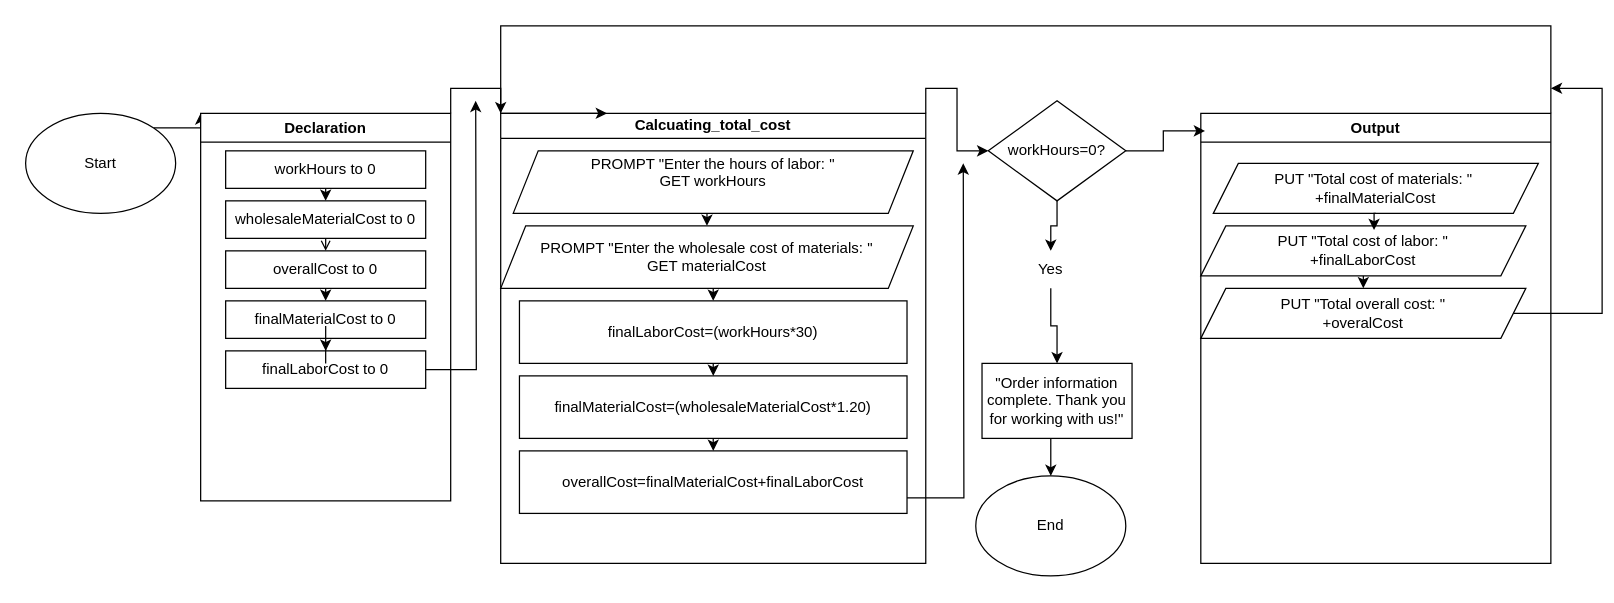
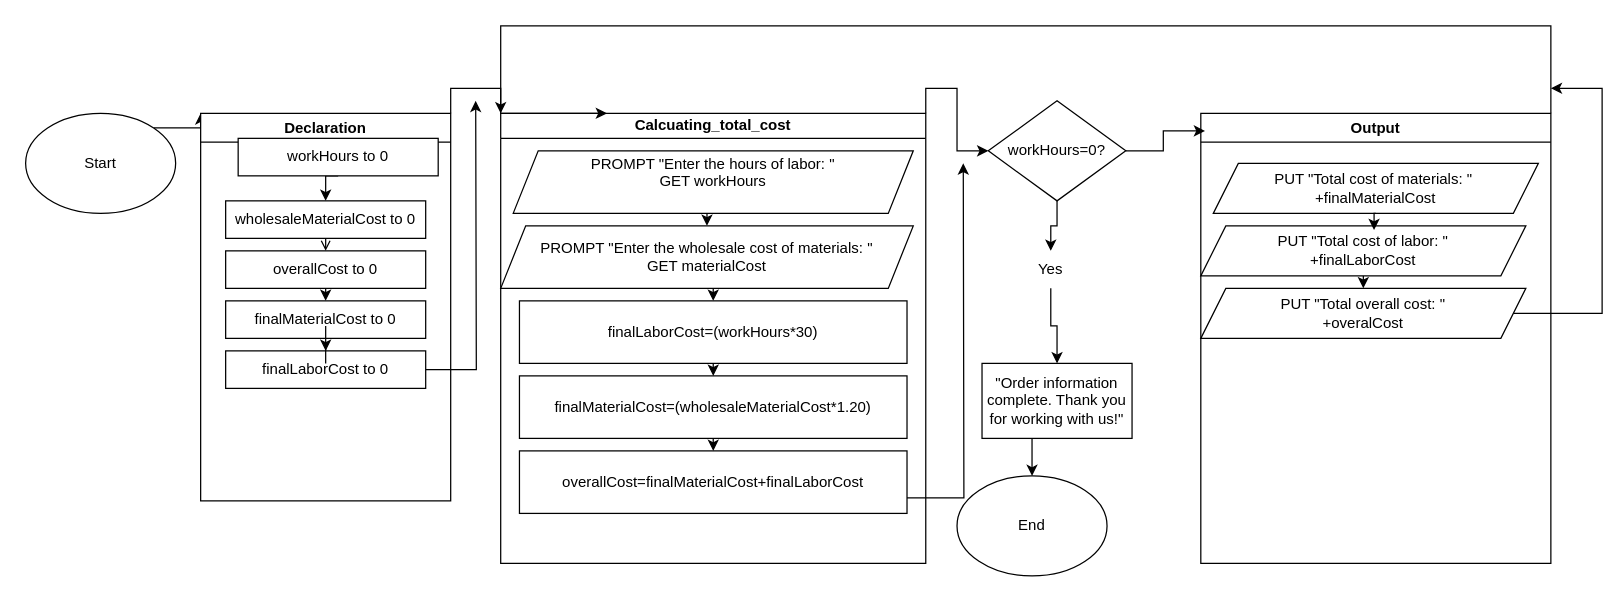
node "workHours to 0": moved (326, 169) -> (338, 157)
node "End": moved (1051, 526) -> (1032, 526)
